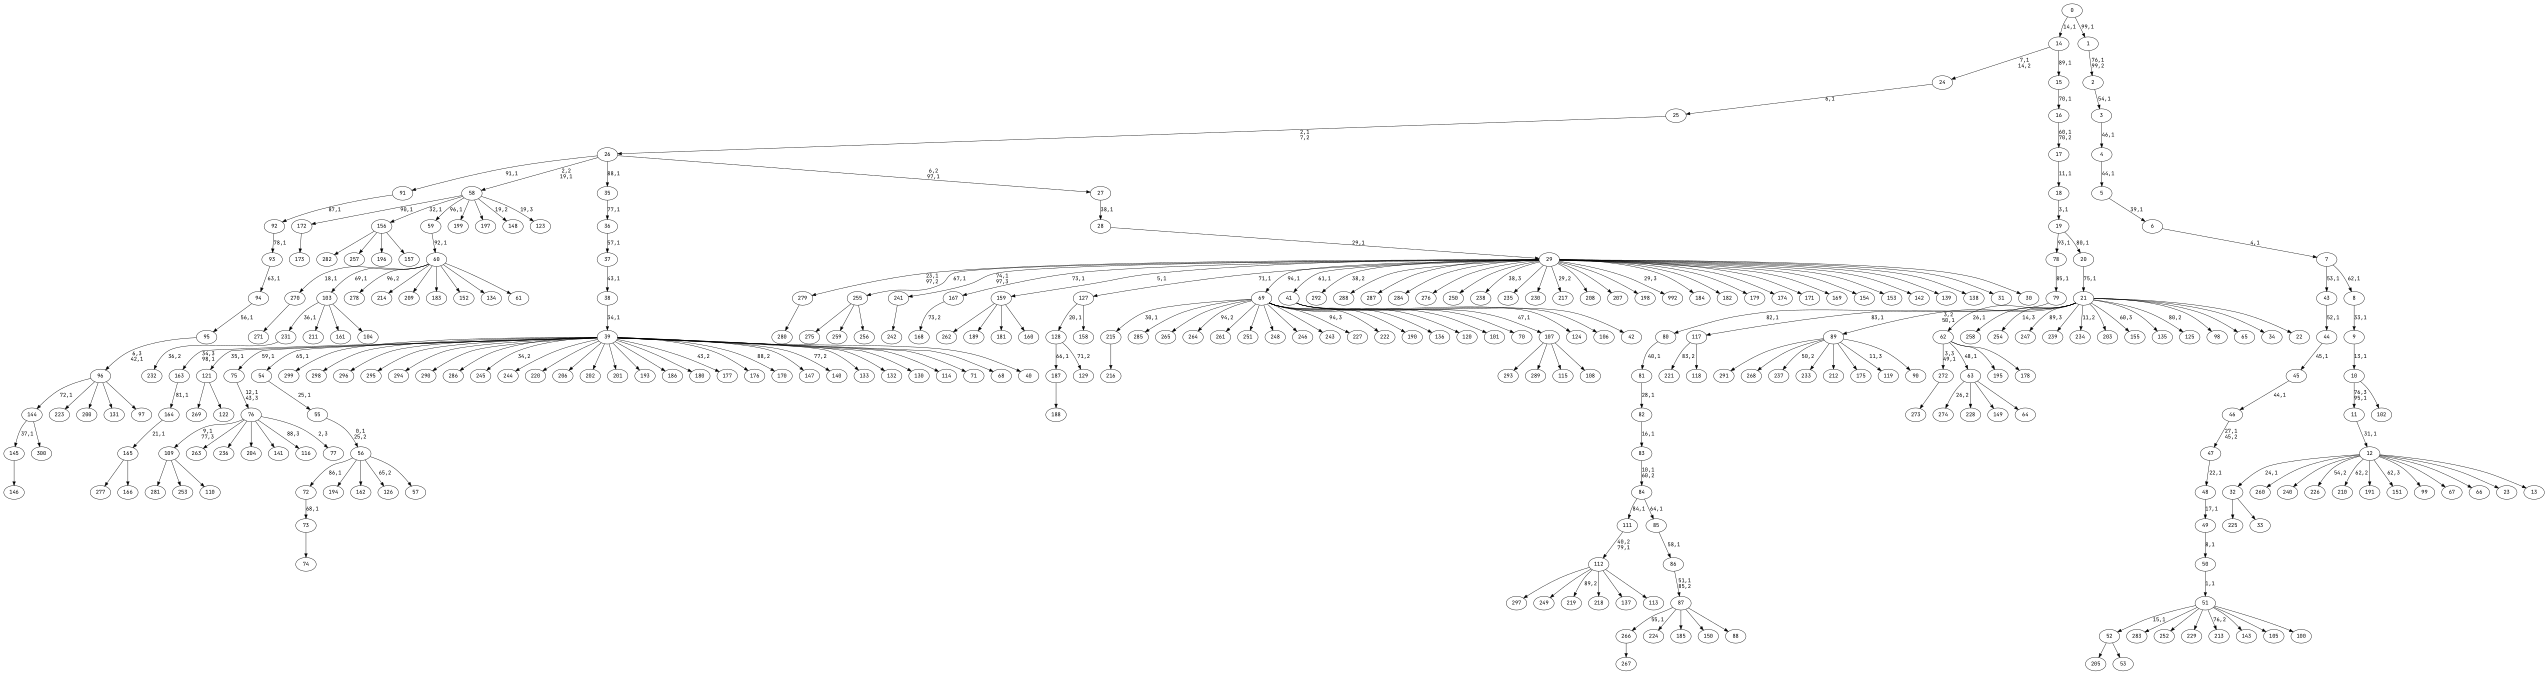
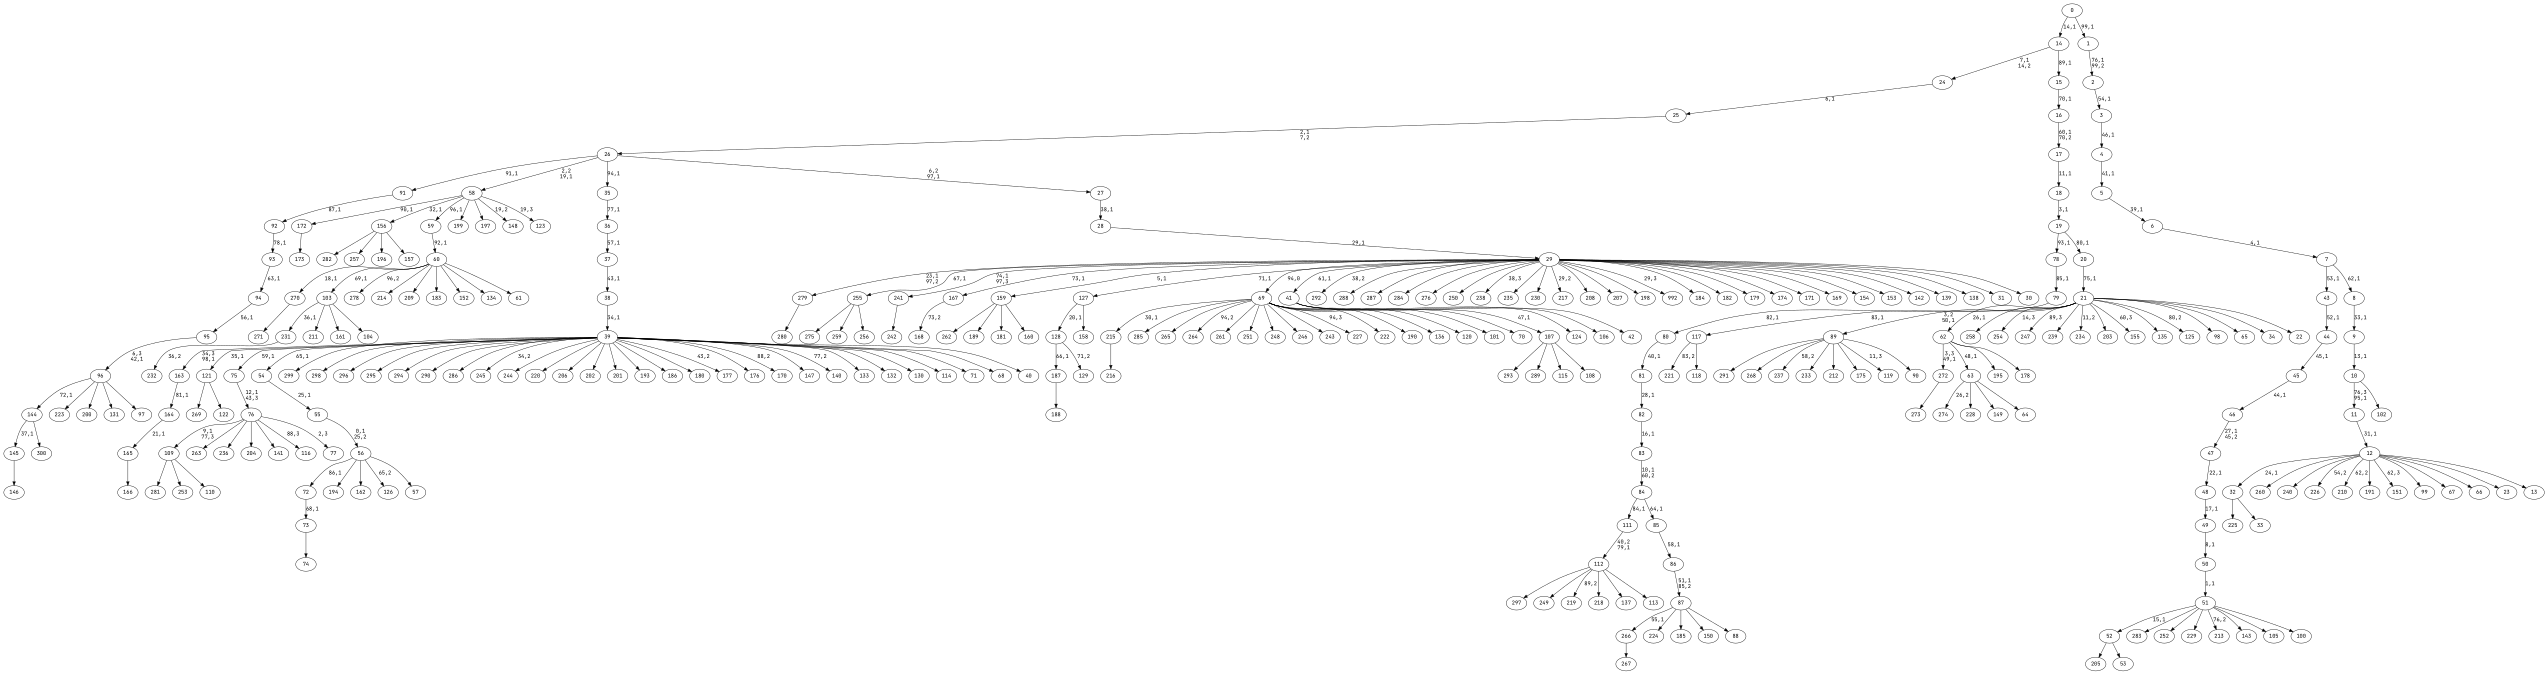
edge "26" -> "35": label "88,1" -> "94,1"
edge "4" -> "5": label "44,1" -> "41,1"
edge "29" -> "69": label "94,1" -> "94,0"
edge "89" -> "237": label "50,2" -> "58,2"
node "277": removed
